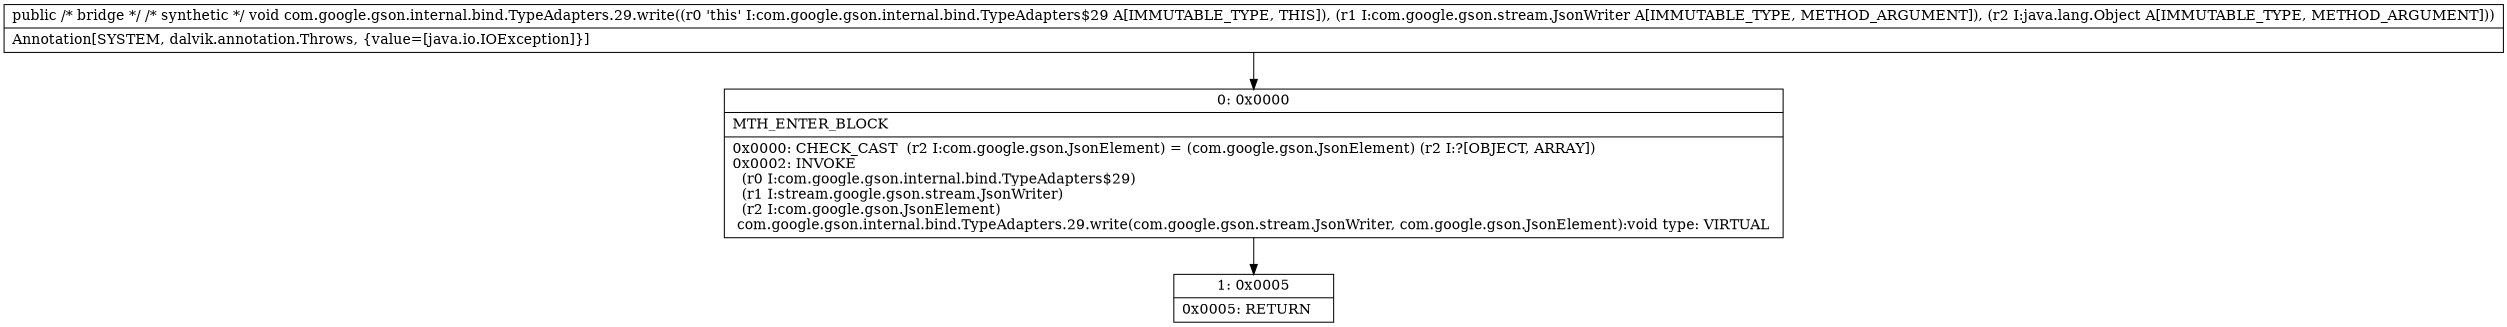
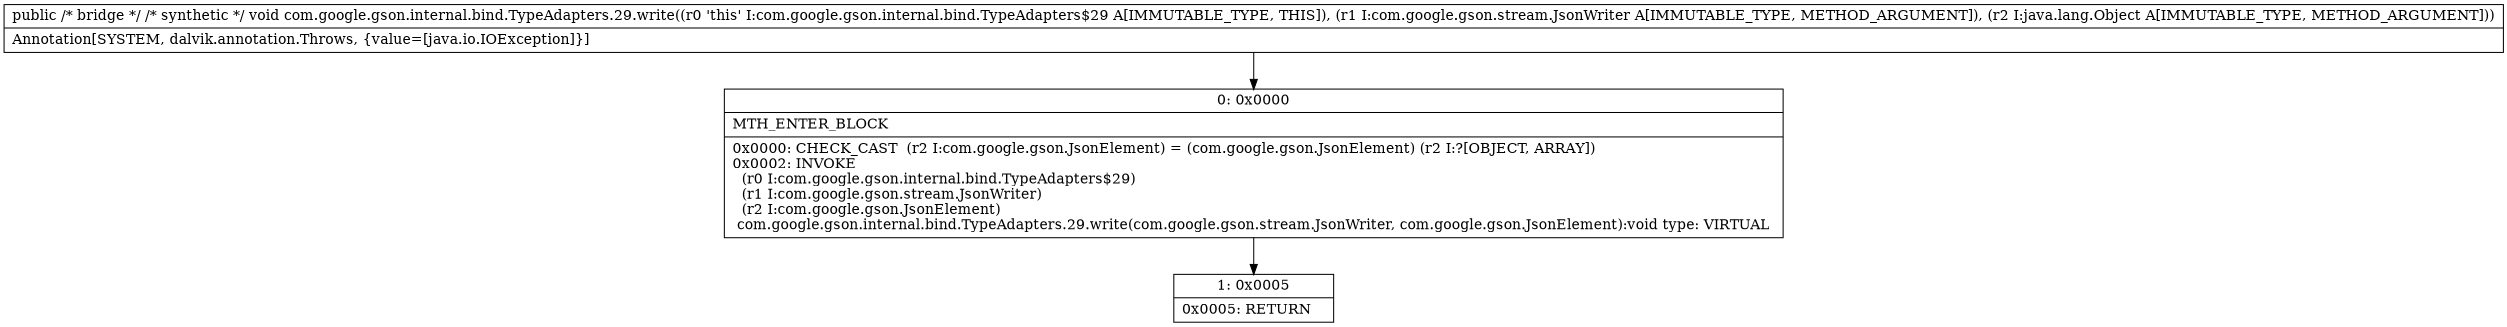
node "0: 0x0000": text "(r1 I:stream.google.gson.stream.JsonWriter)" -> "(r1 I:com.google.gson.stream.JsonWriter)"
